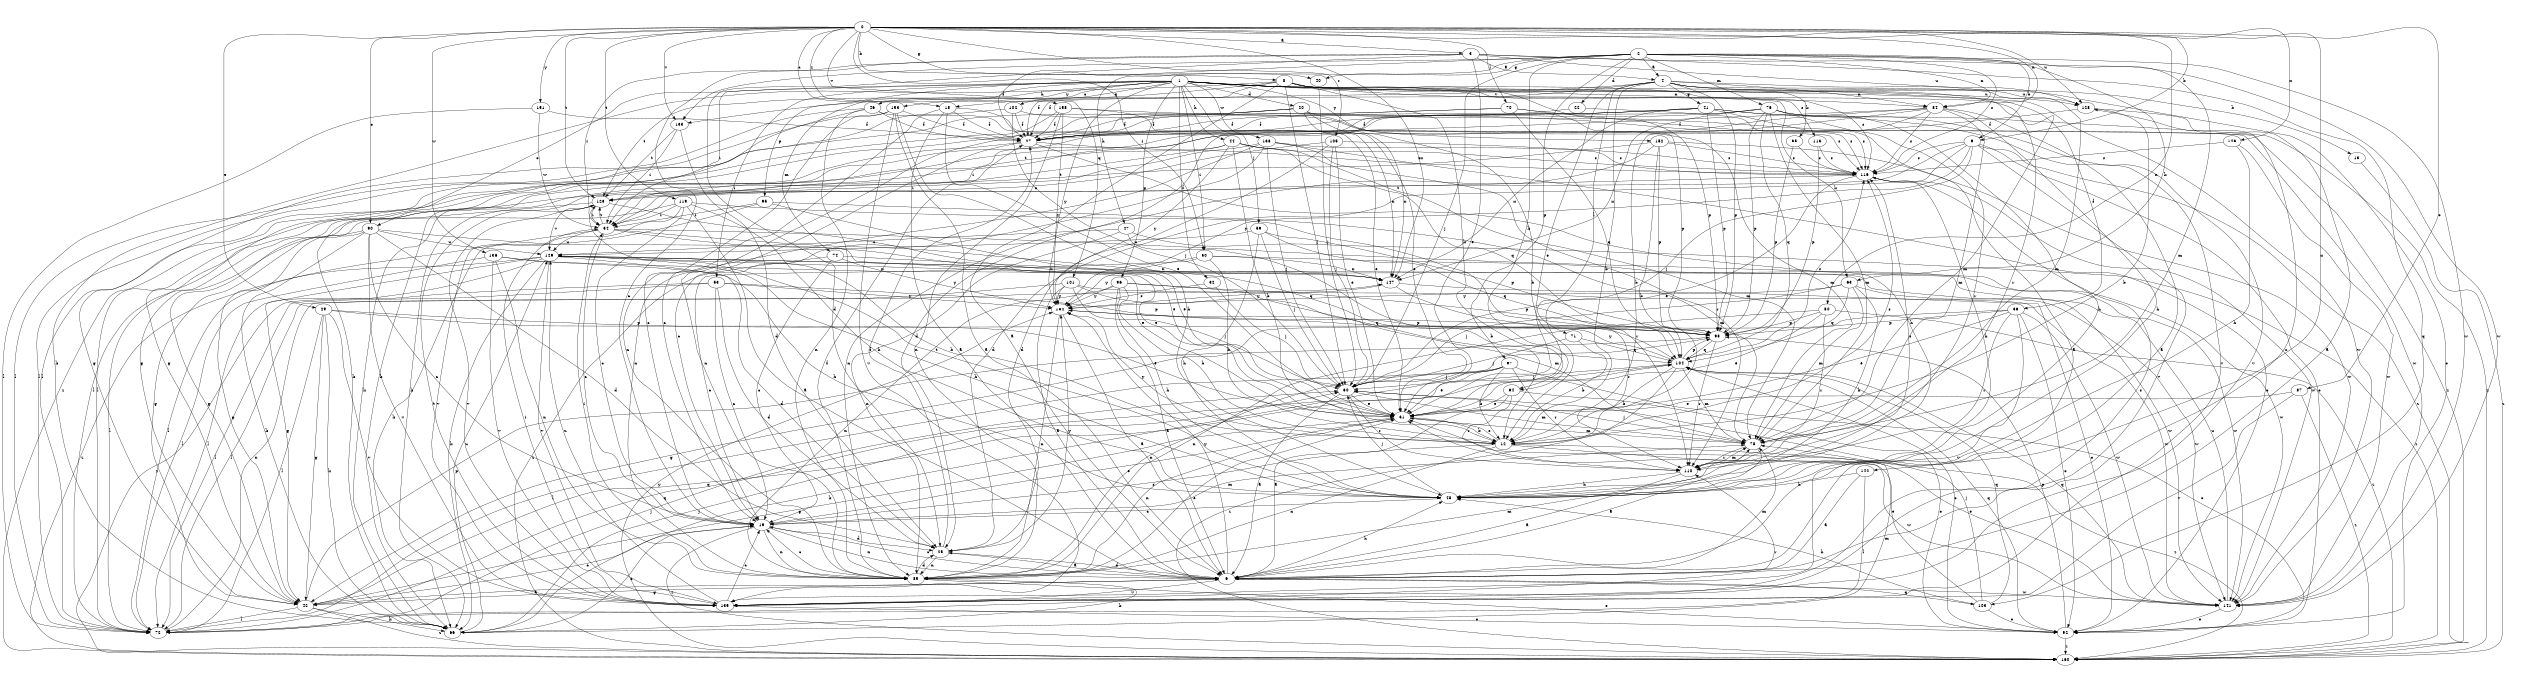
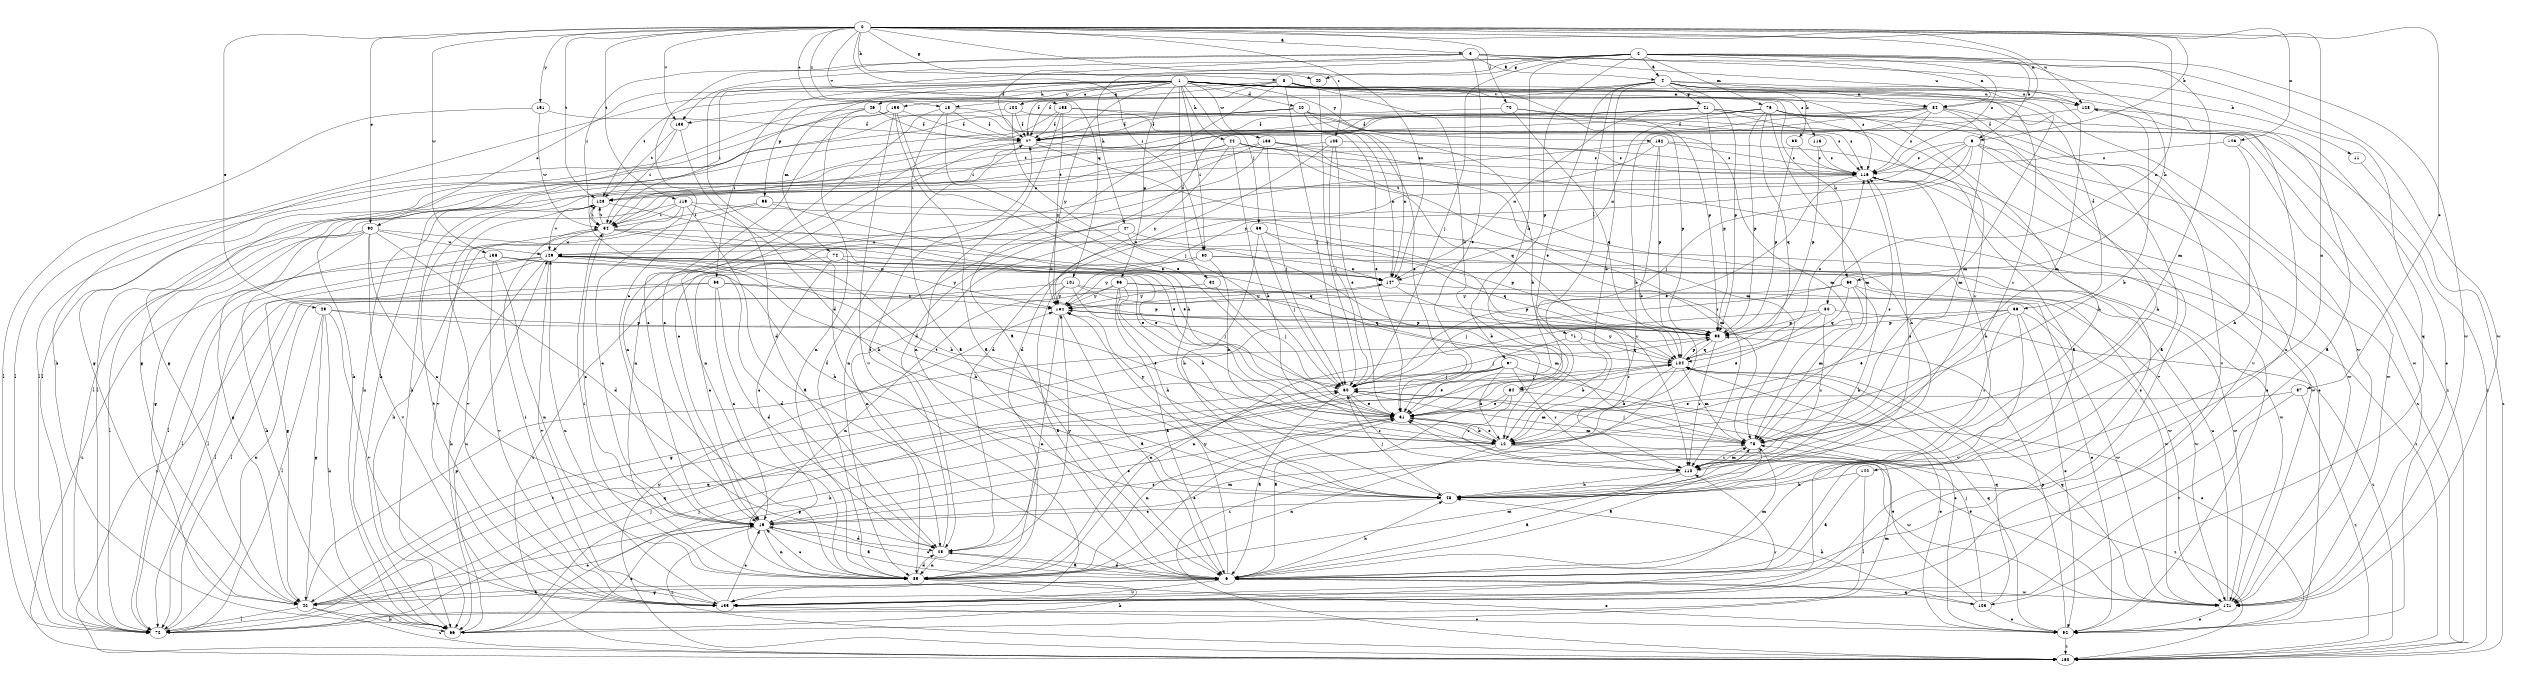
node "22": removed
node "13": label "13" -> "11"
edge "123" -> "42": removed, label "g"
edge "32" -> "154": label "s" -> "y"
edge "97" -> "72": label "l" -> "t"
edge "19" -> "6": label "n" -> "a"
edge "70" -> "160": removed, label "z"
